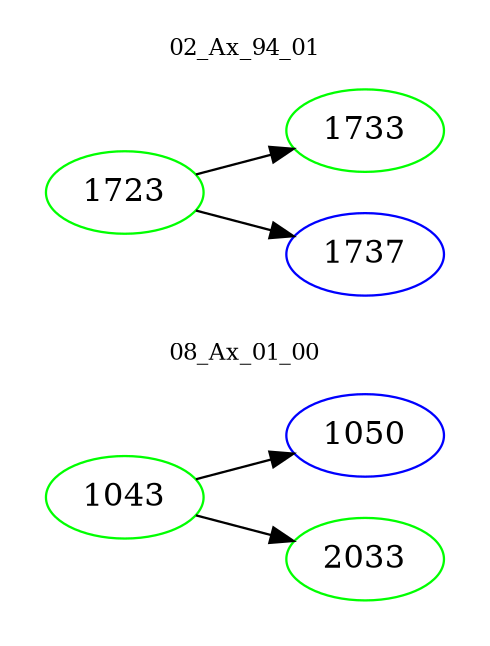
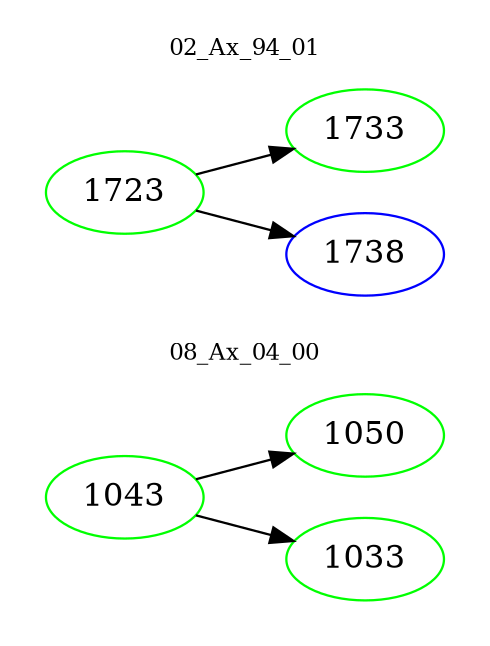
node "1737": label "1737" -> "1738"
cluster "08_Ax_01_00": label "08_Ax_01_00" -> "08_Ax_04_00"
node "1050": color blue -> green
node "2033": label "2033" -> "1033"
